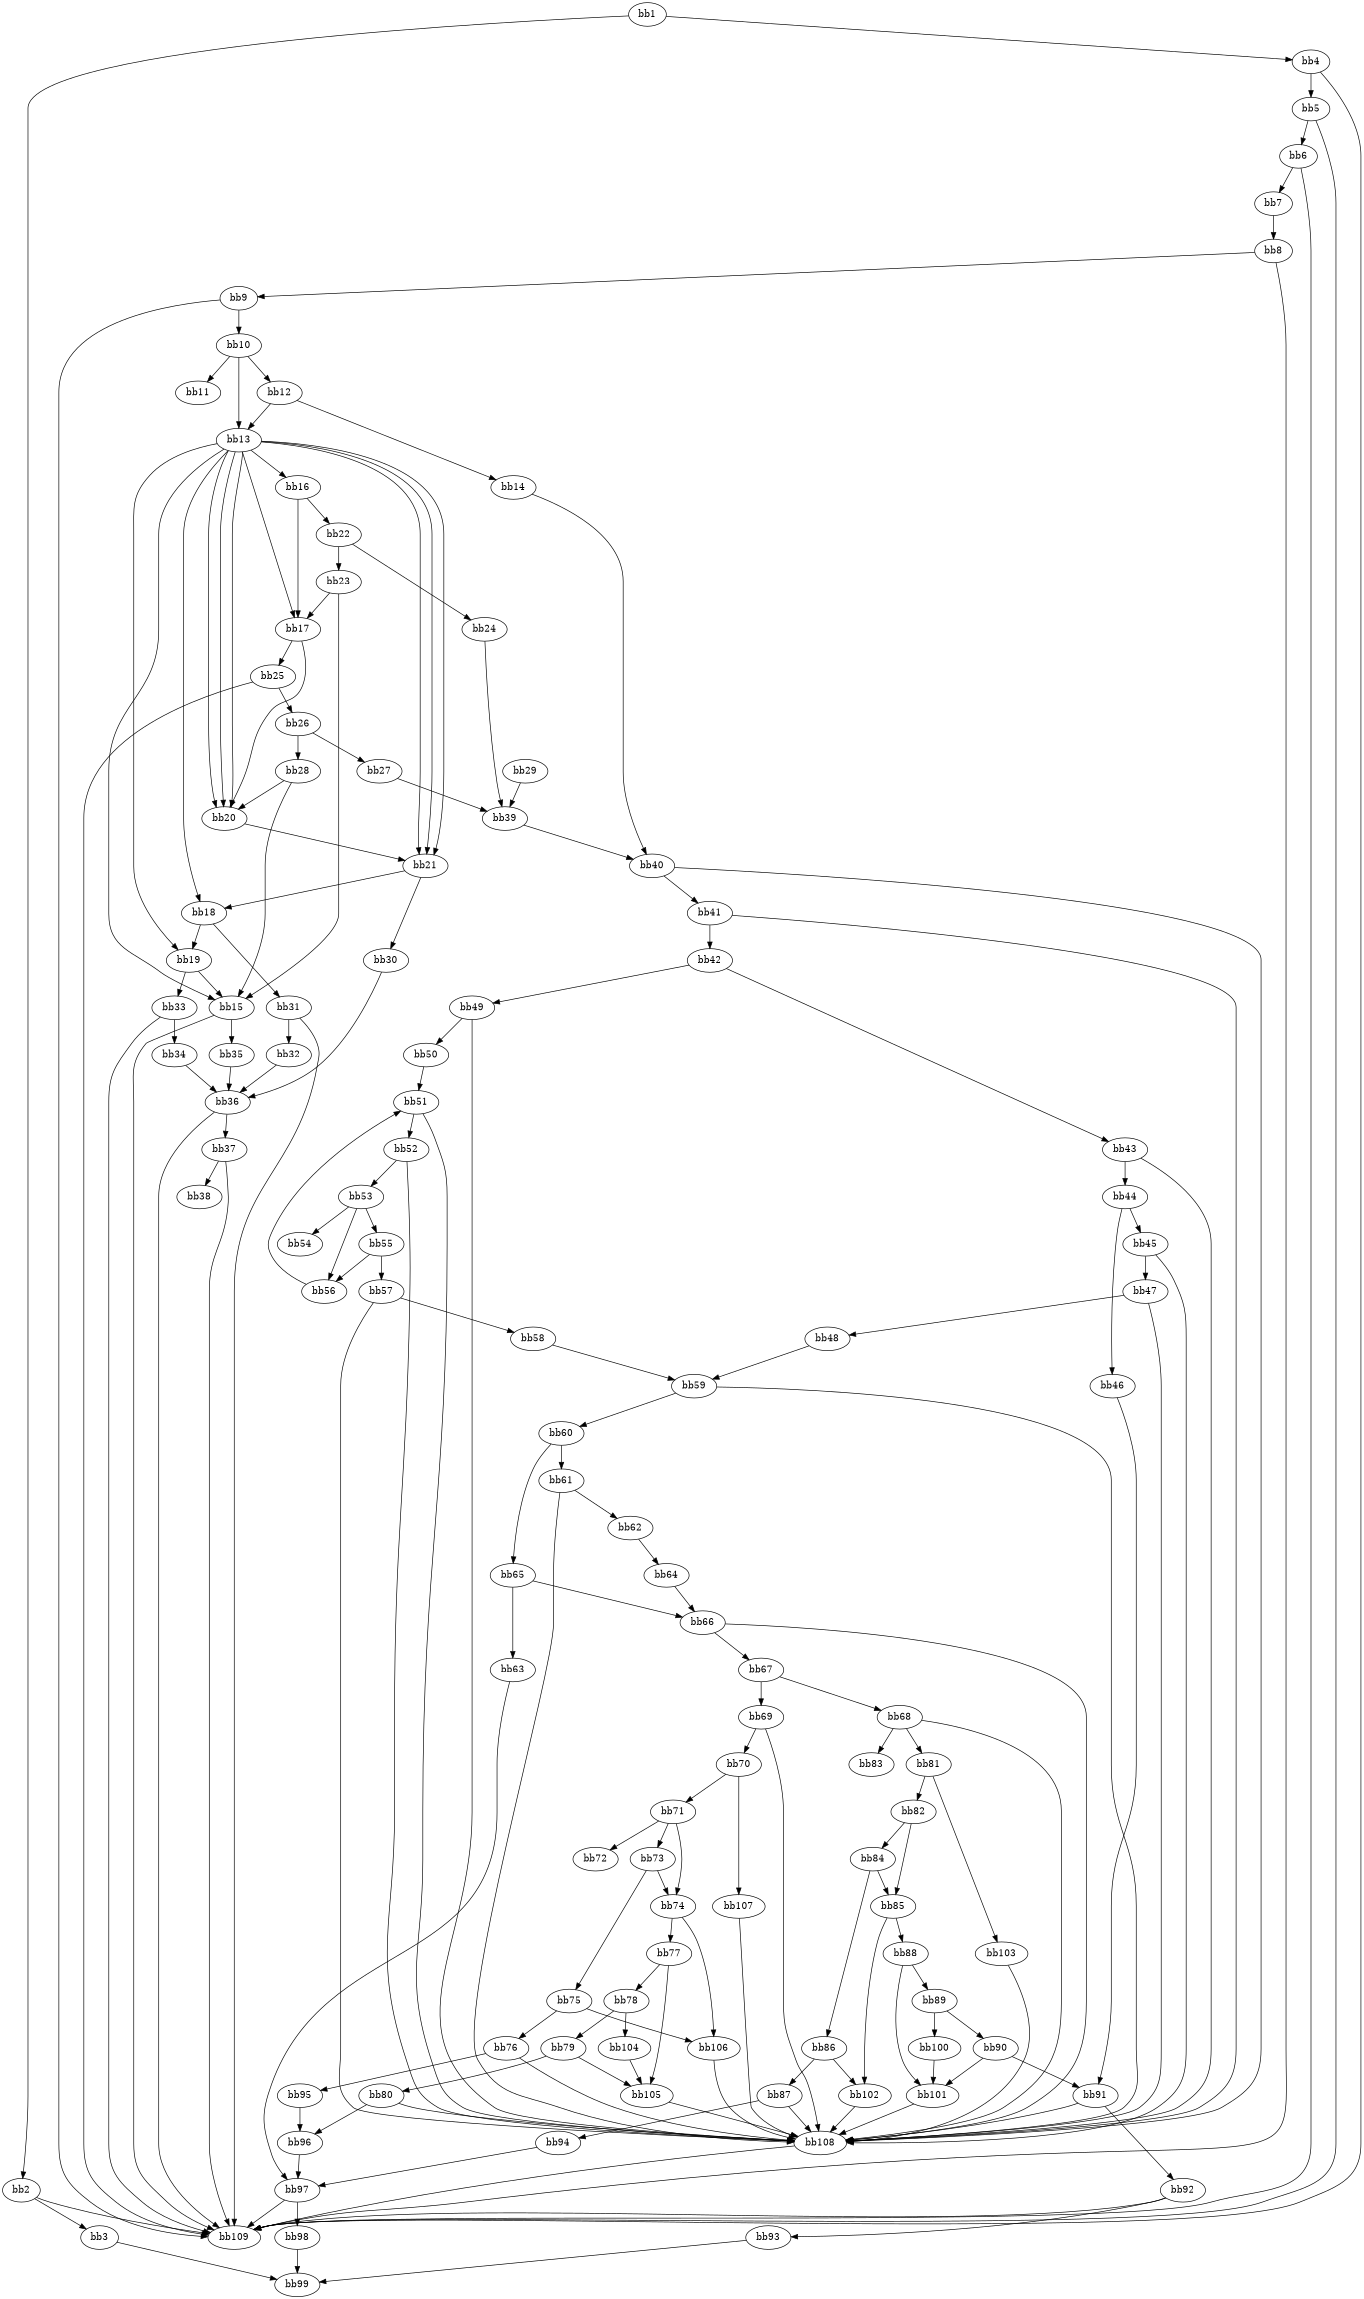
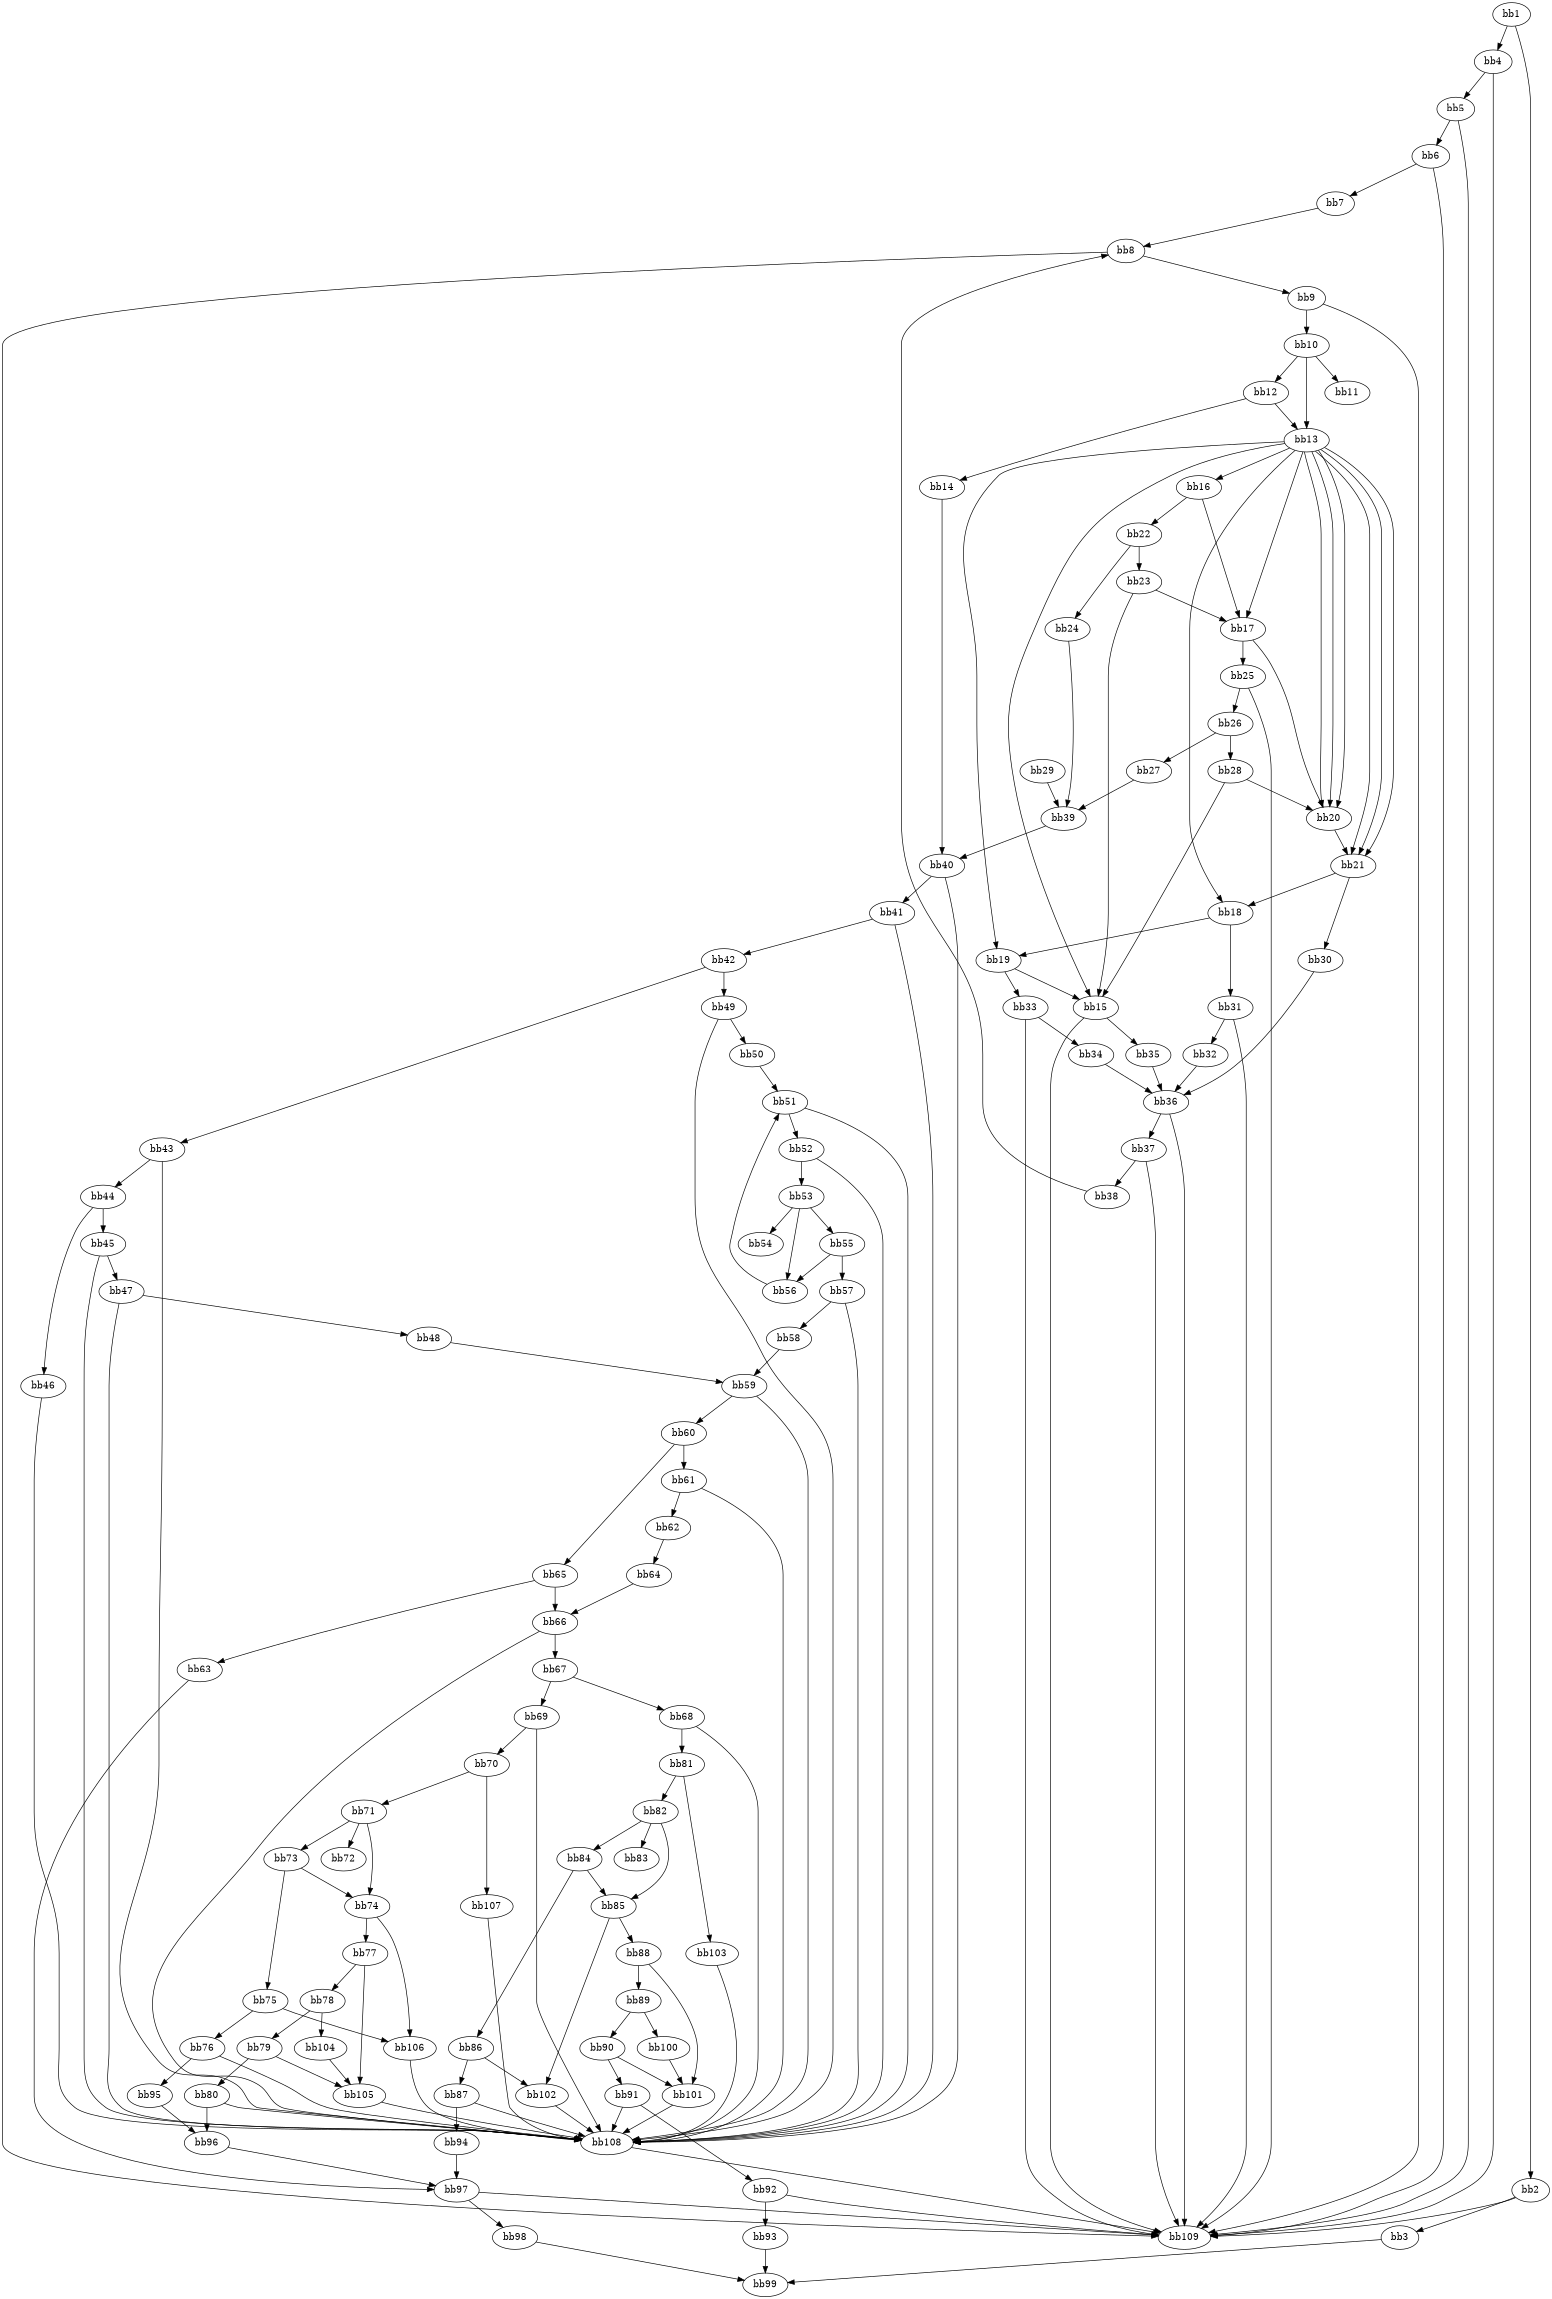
edge "bb38" -> "bb8": added
edge "bb68" -> "bb83": now "bb82" -> "bb83"
edge "bb46" -> "bb91": now "bb46" -> "bb108"
